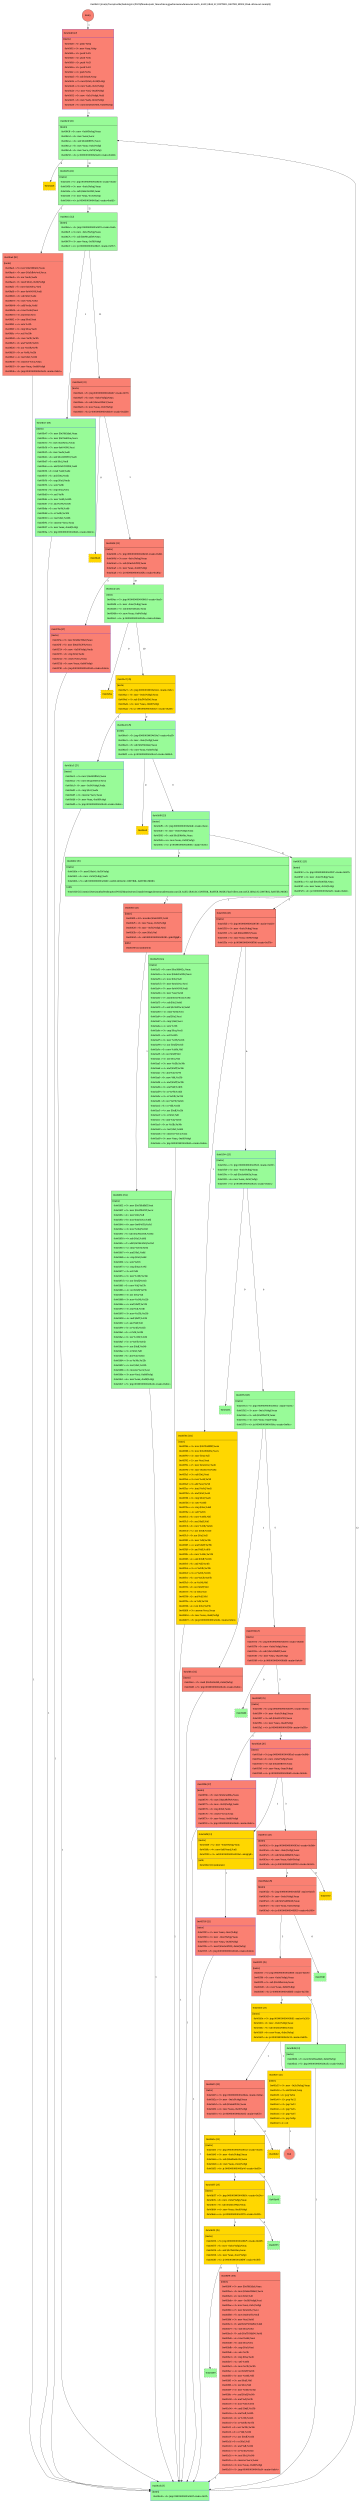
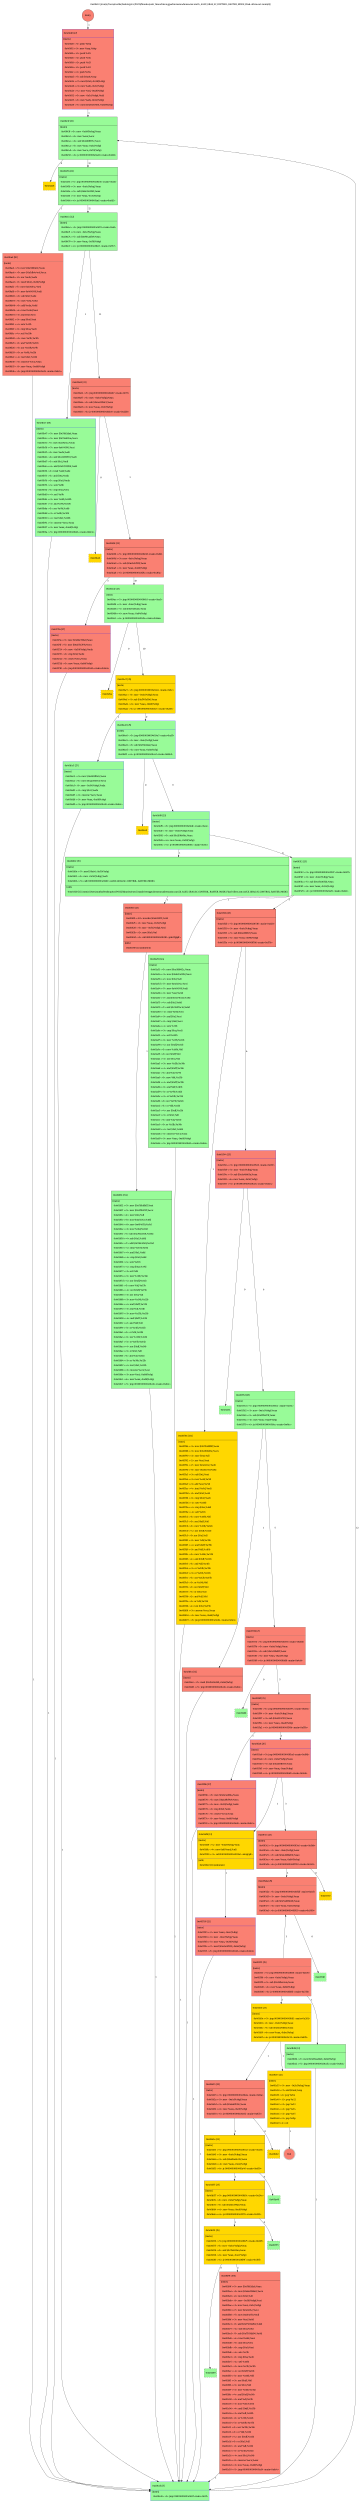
node "0x401544 [25]": fillcolor palegreen -> salmon
edge "0x4015da [25]" -> "0x4015f3 [25]": reversed
